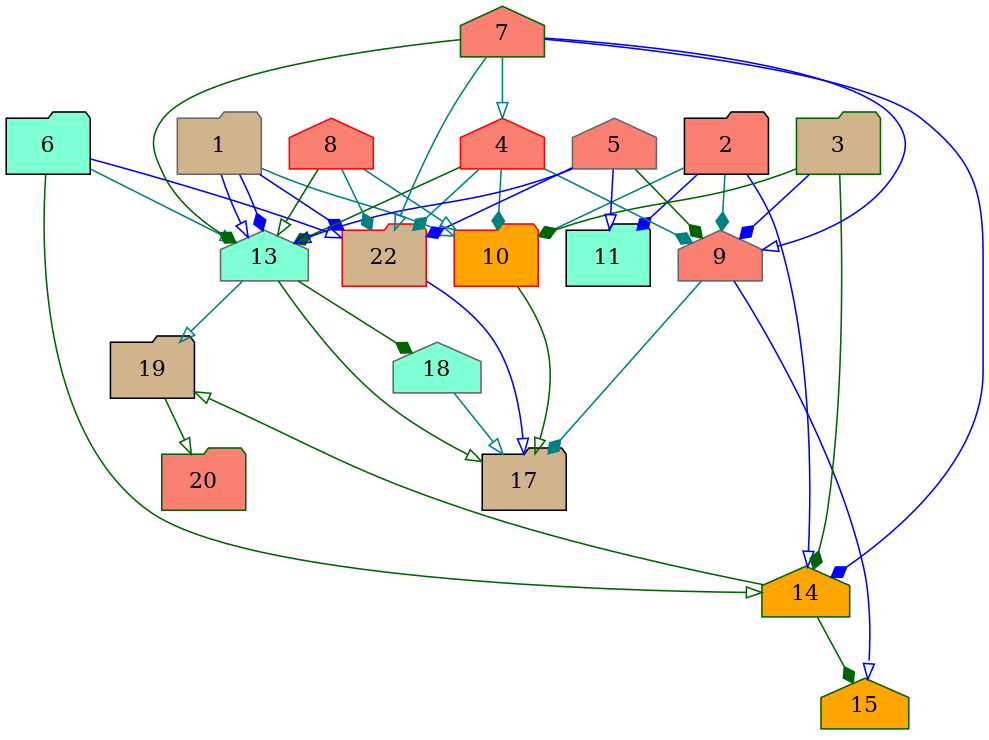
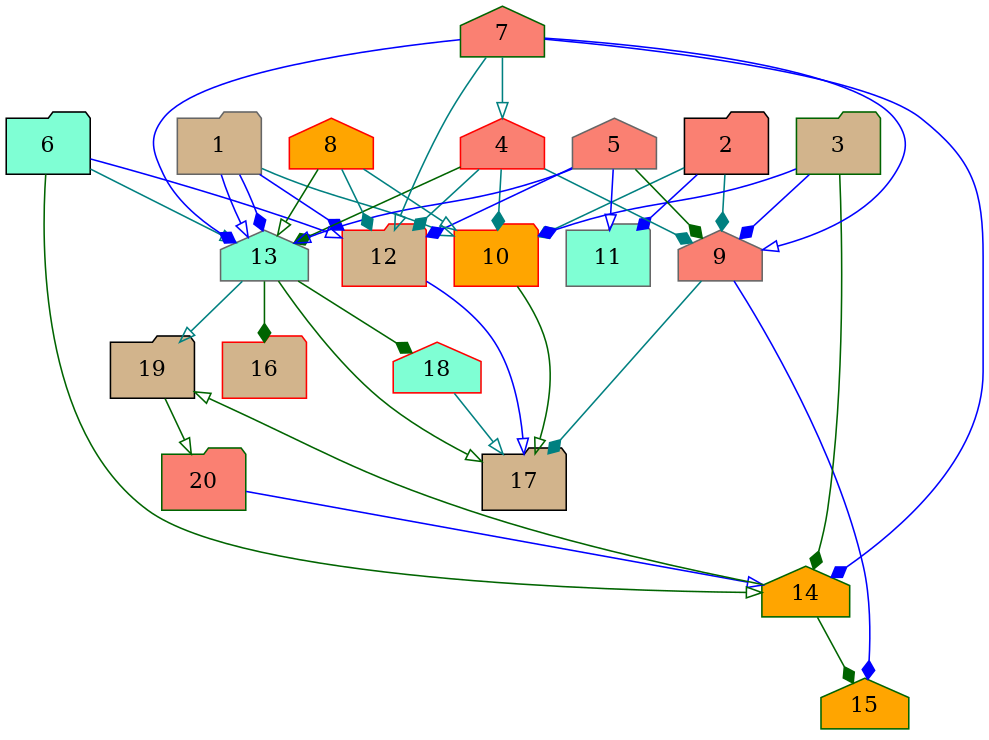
edge "7" -> "13": color darkgreen -> blue
node "8": fillcolor salmon -> orange
edge "3" -> "10": color darkgreen -> blue
node "22": label "22" -> "12"
node "11": color black -> gray40
edge "2" -> "14": now "20" -> "14"
node "16": added
node "18": color gray40 -> red
edge "9" -> "15": arrowhead onormal -> diamond
